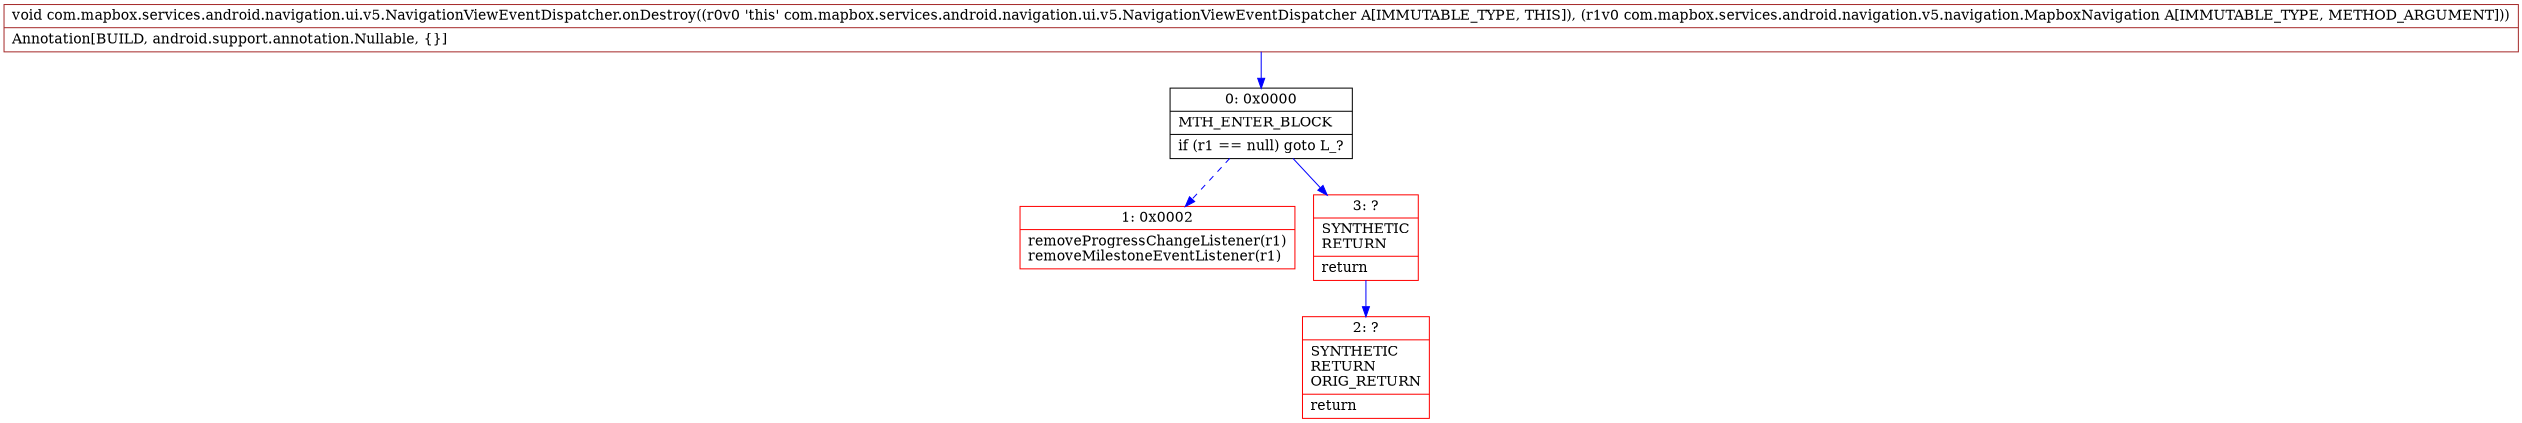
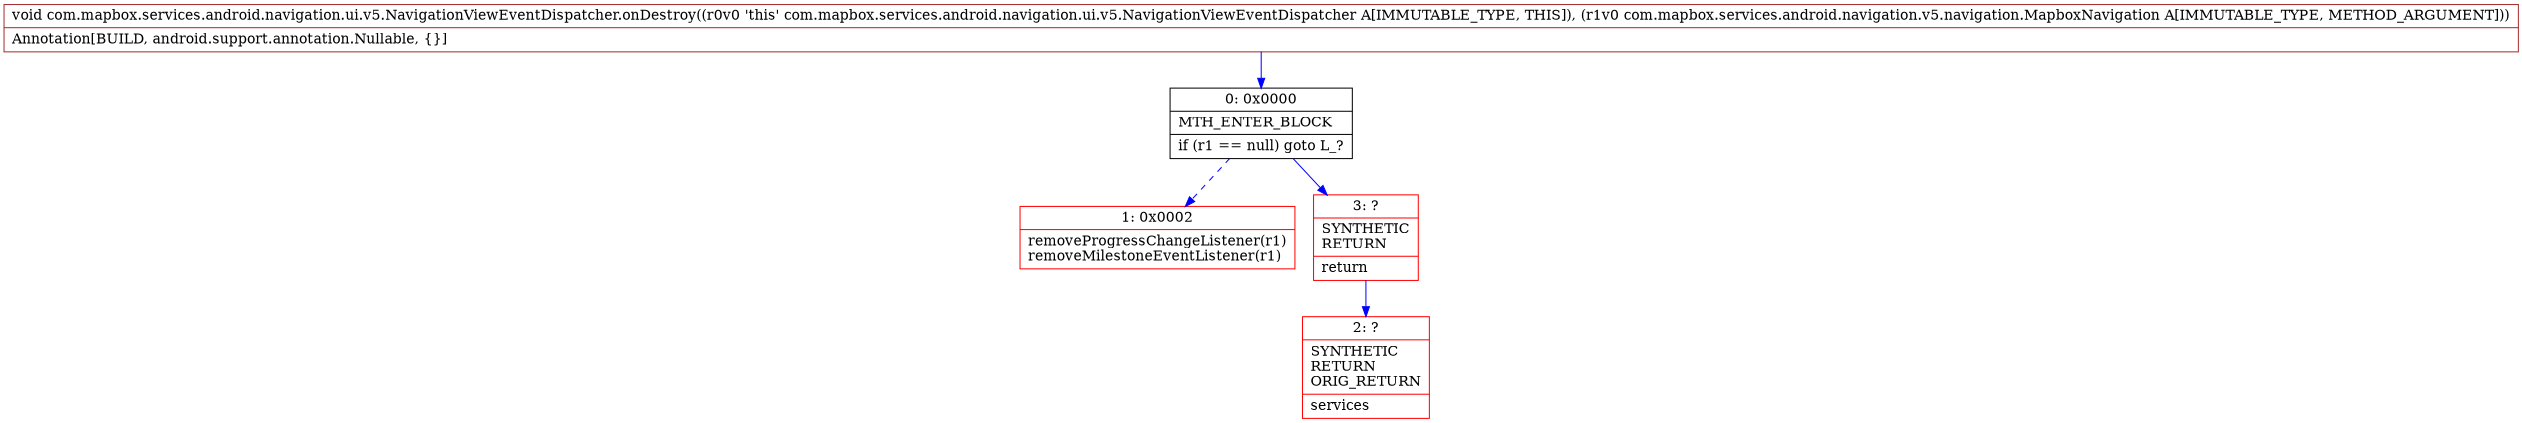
node "2: ?": text "return" -> "services"
